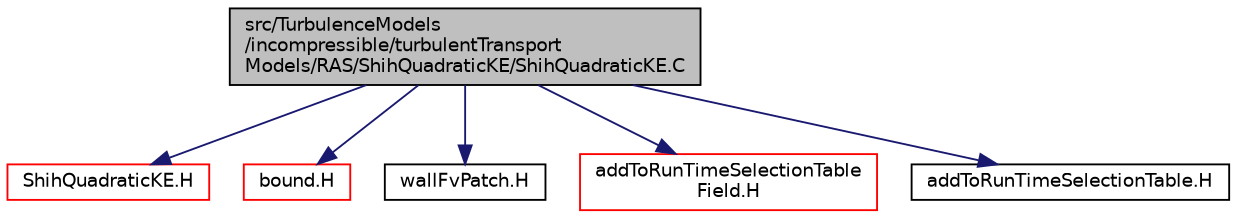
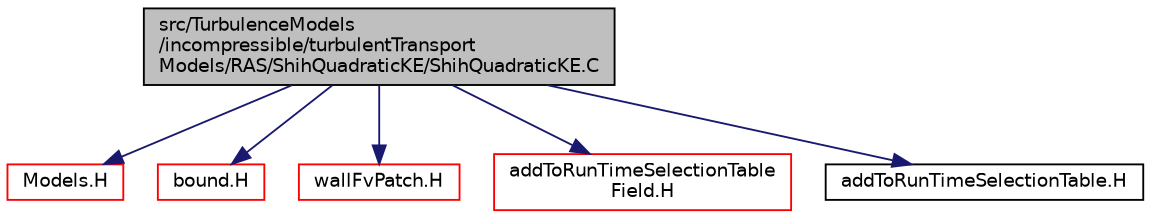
node "ShihQuadraticKE.H": label "ShihQuadraticKE.H" -> "Models.H"
node "wallFvPatch.H": color black -> red
